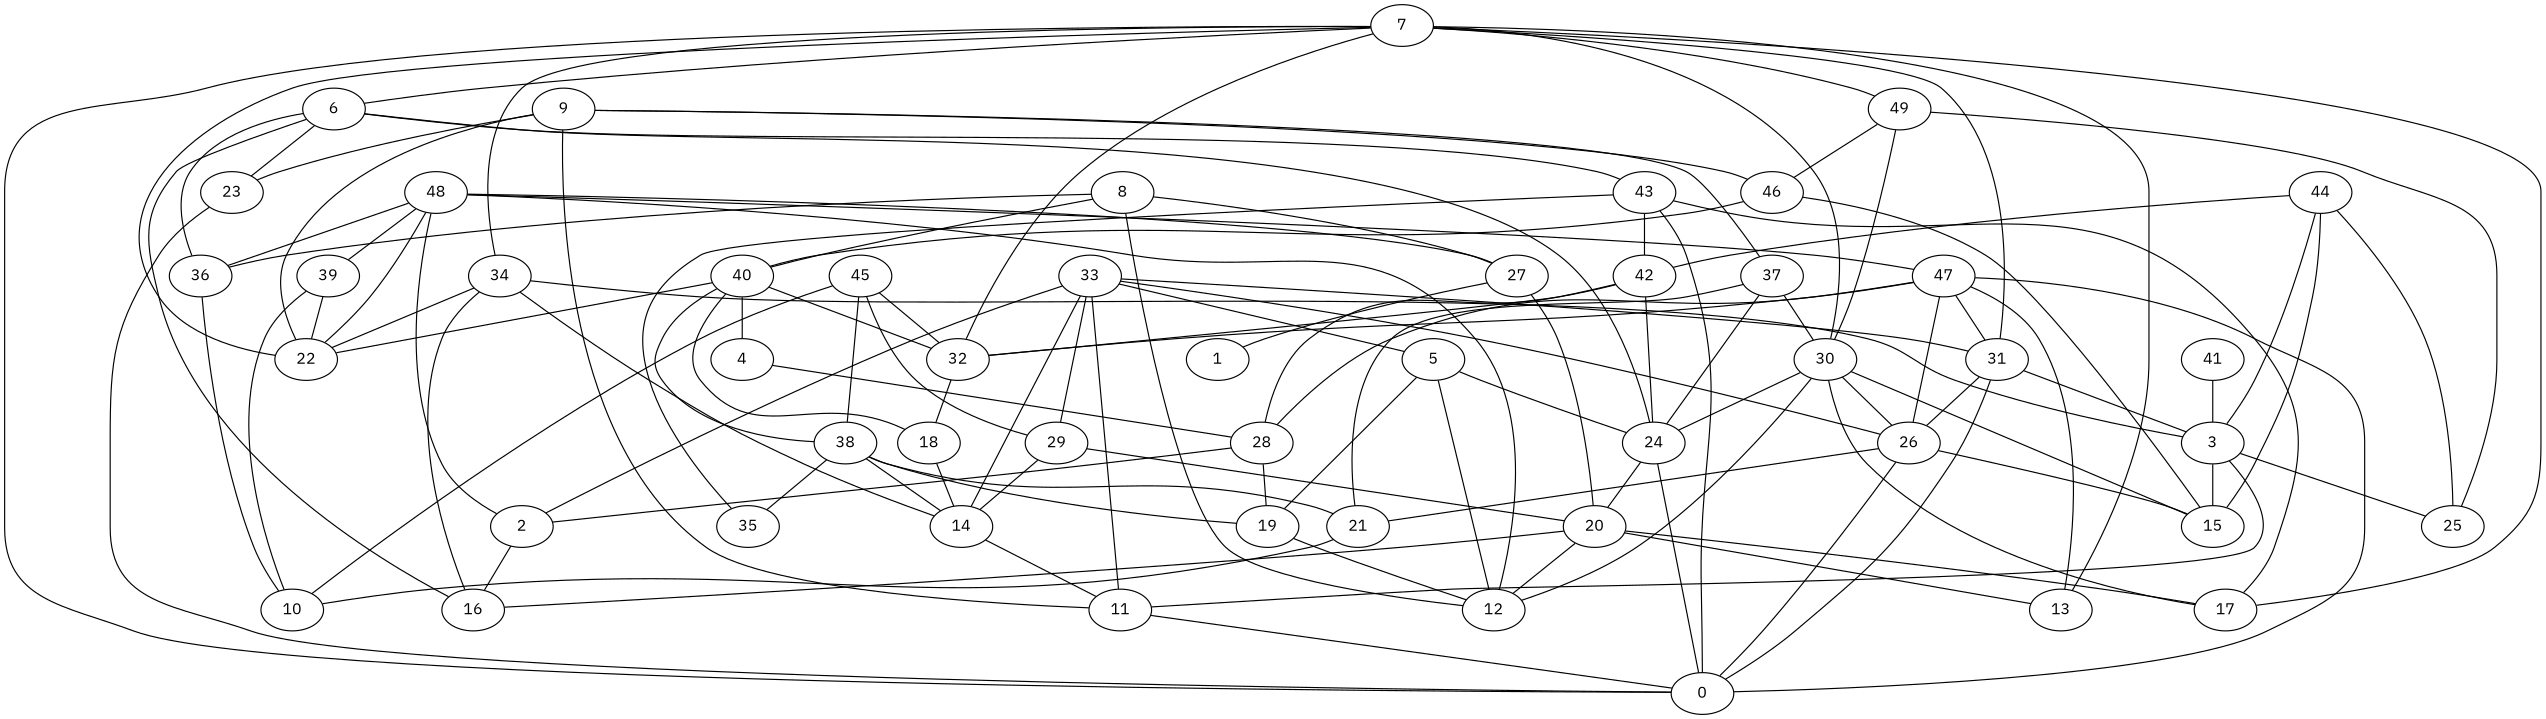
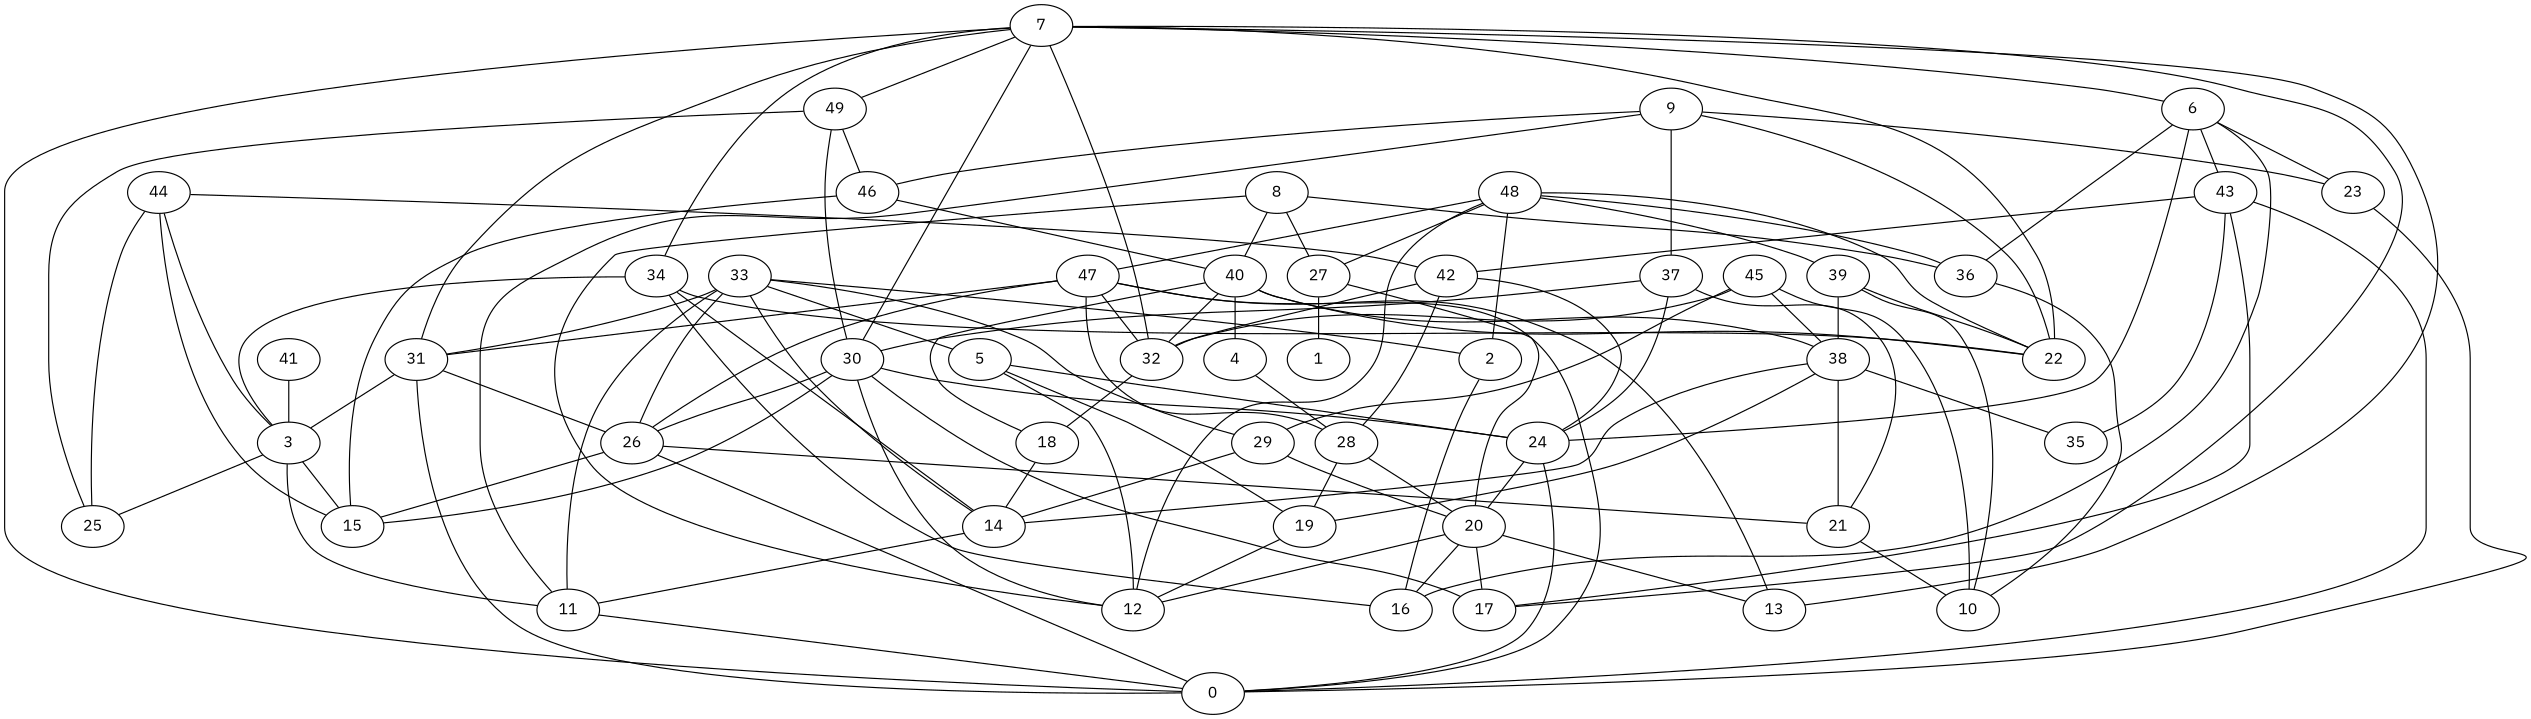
edge "39" -- "38": added
edge "28" -- "2": now "28" -- "20"
